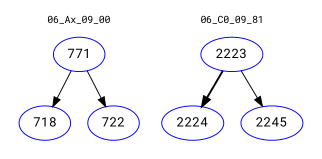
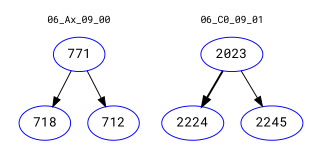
cluster "06_C0_09_81": label "06_C0_09_81" -> "06_C0_09_01"
node "2223": label "2223" -> "2023"
node "722": label "722" -> "712"
